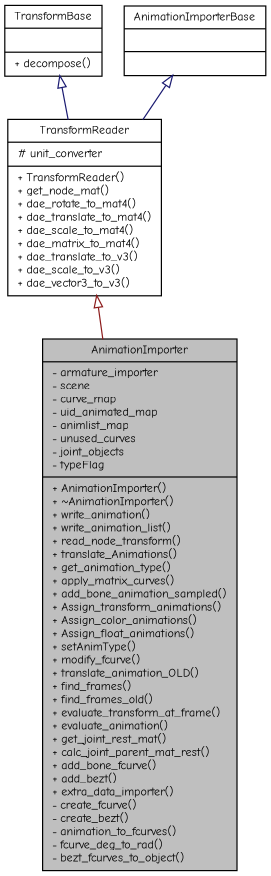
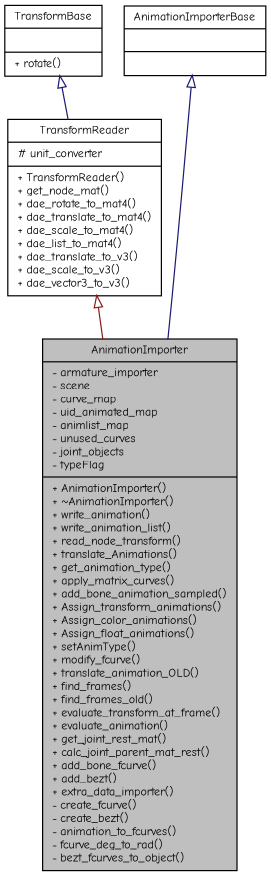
node "TransformBase": text "+ decompose()" -> "+ rotate()"
edge "TransformReader" -> "AnimationImporterBase": now "AnimationImporter" -> "AnimationImporterBase"
node "TransformReader": text "+ dae_matrix_to_mat4()" -> "+ dae_list_to_mat4()"
